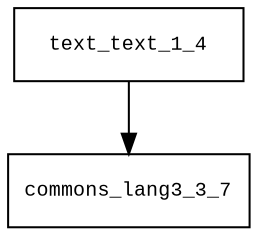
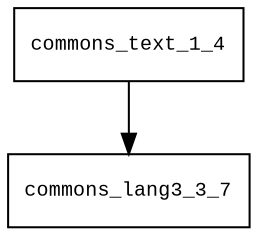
node "text_text_1_4": label "text_text_1_4" -> "commons_text_1_4"
